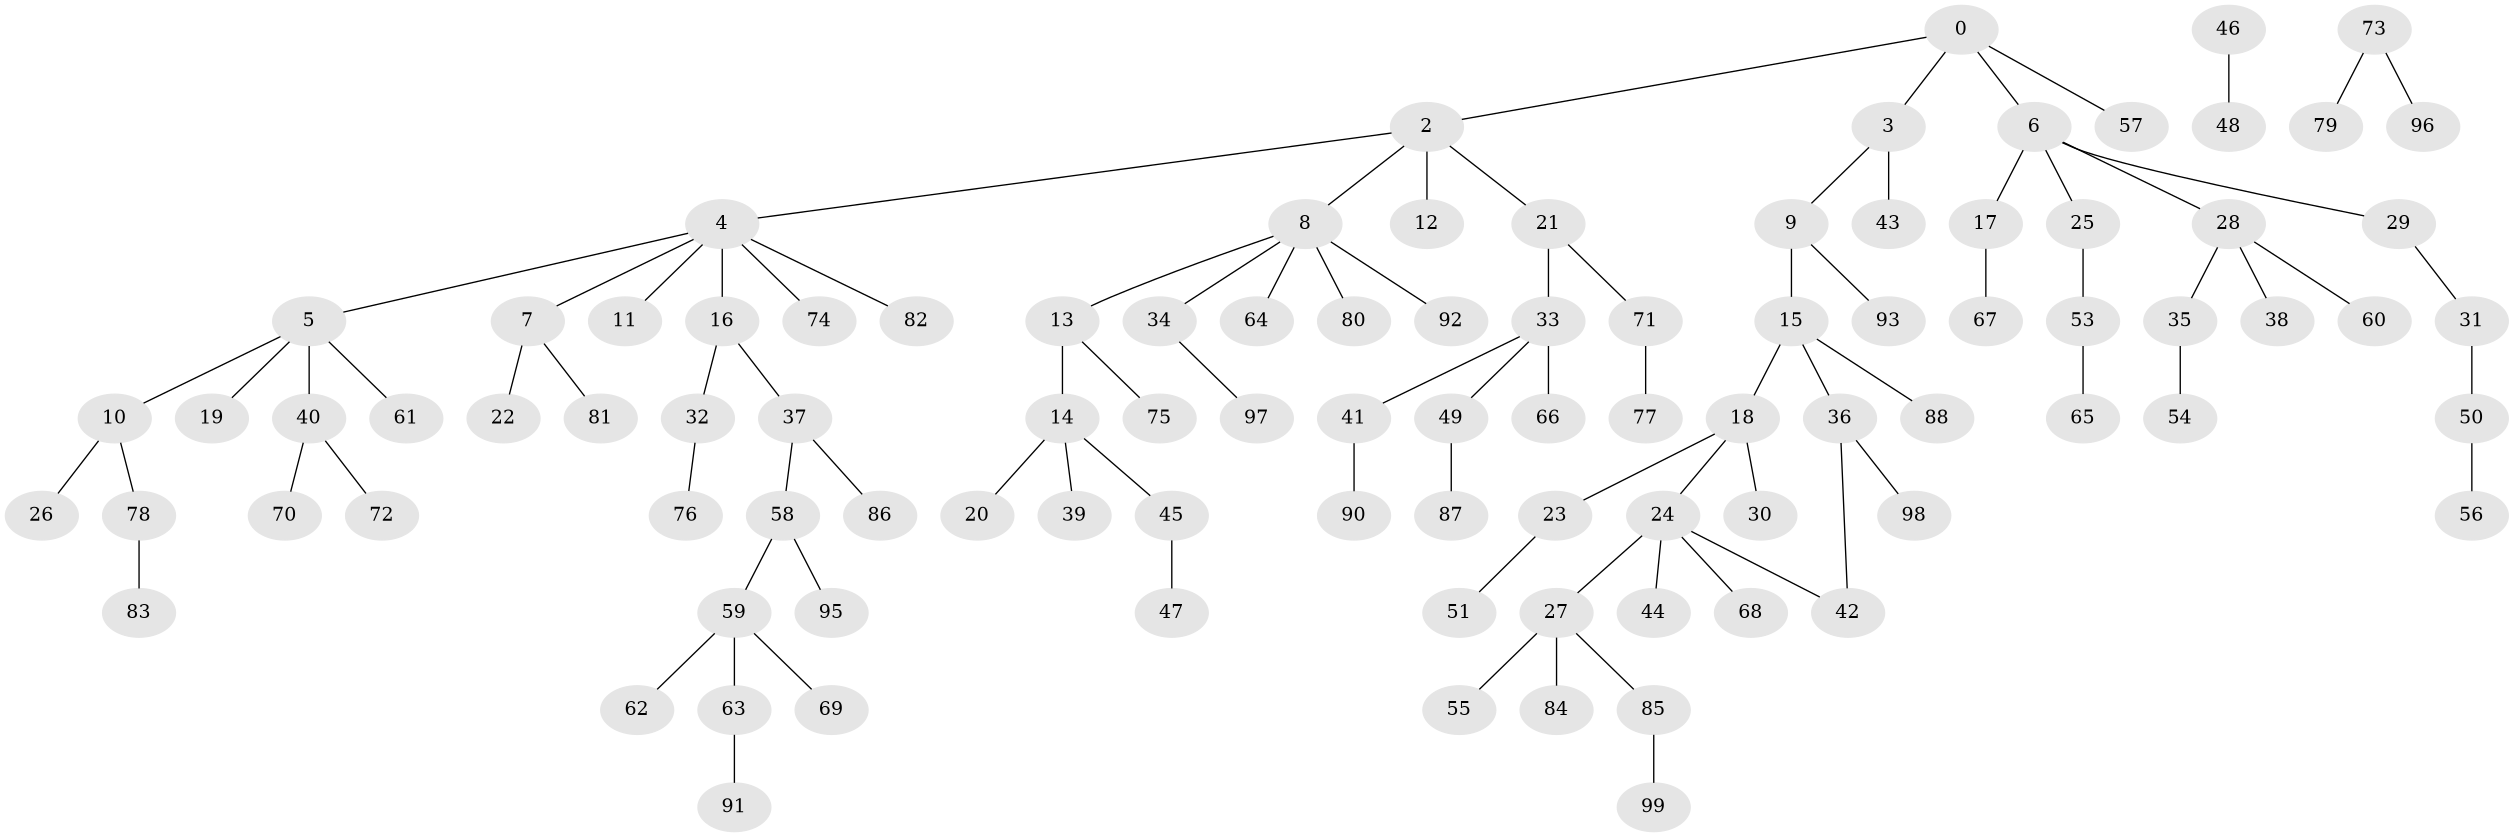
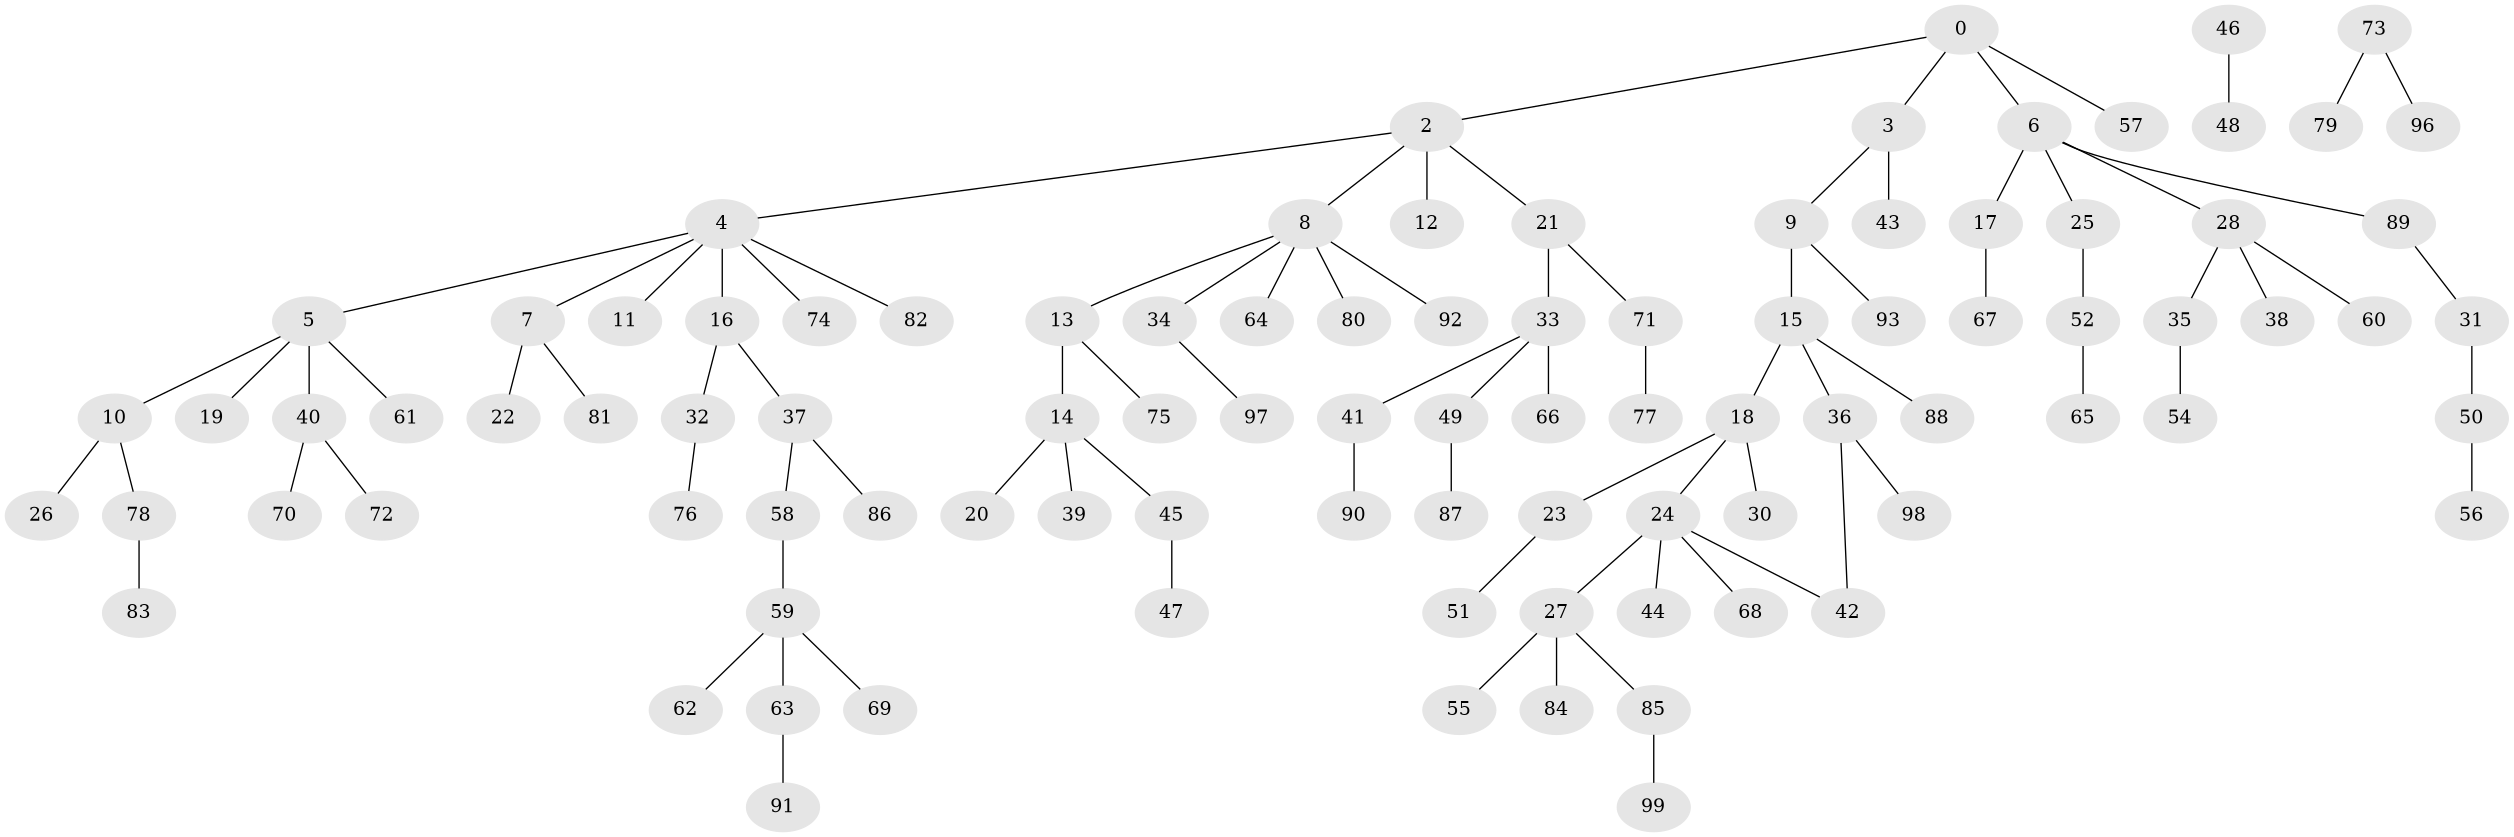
node "29": label "29" -> "89"
node "53": label "53" -> "52"
node "95": removed
